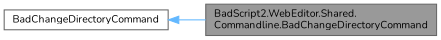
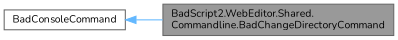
node "BadChangeDirectoryCommand": label "BadChangeDirectoryCommand" -> "BadConsoleCommand"
